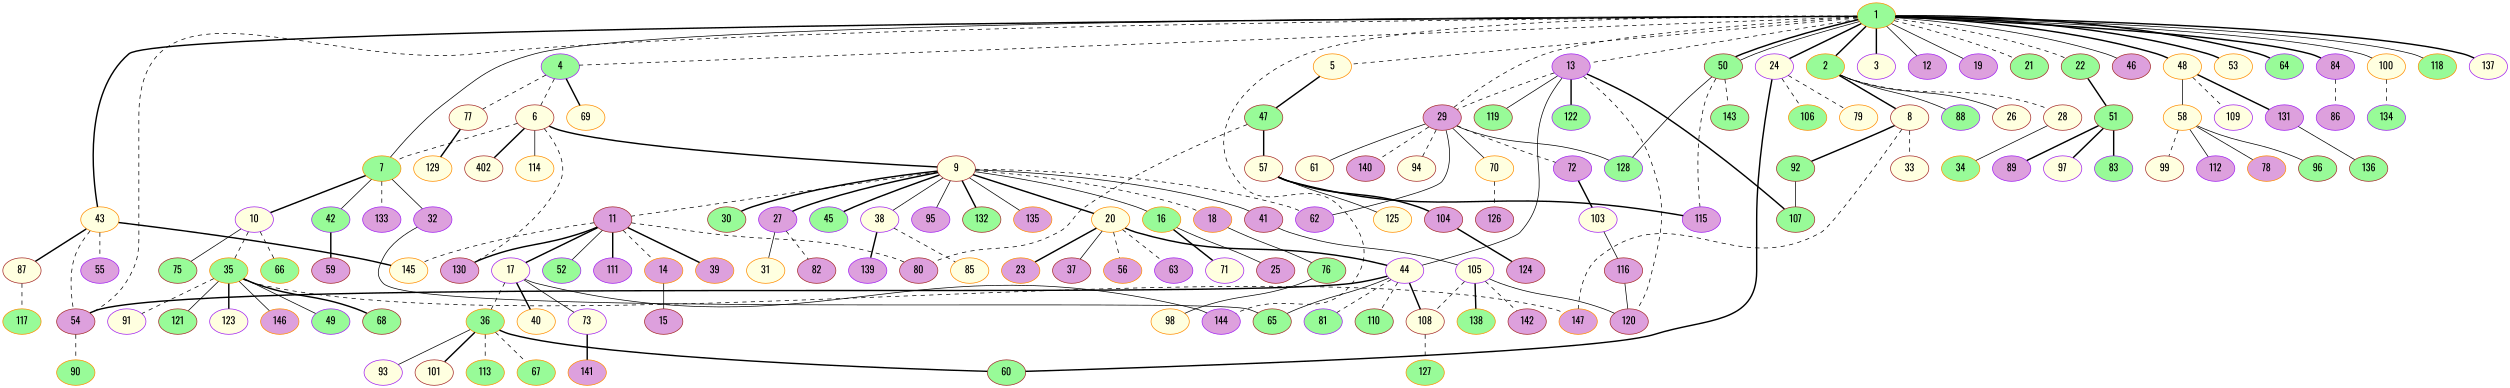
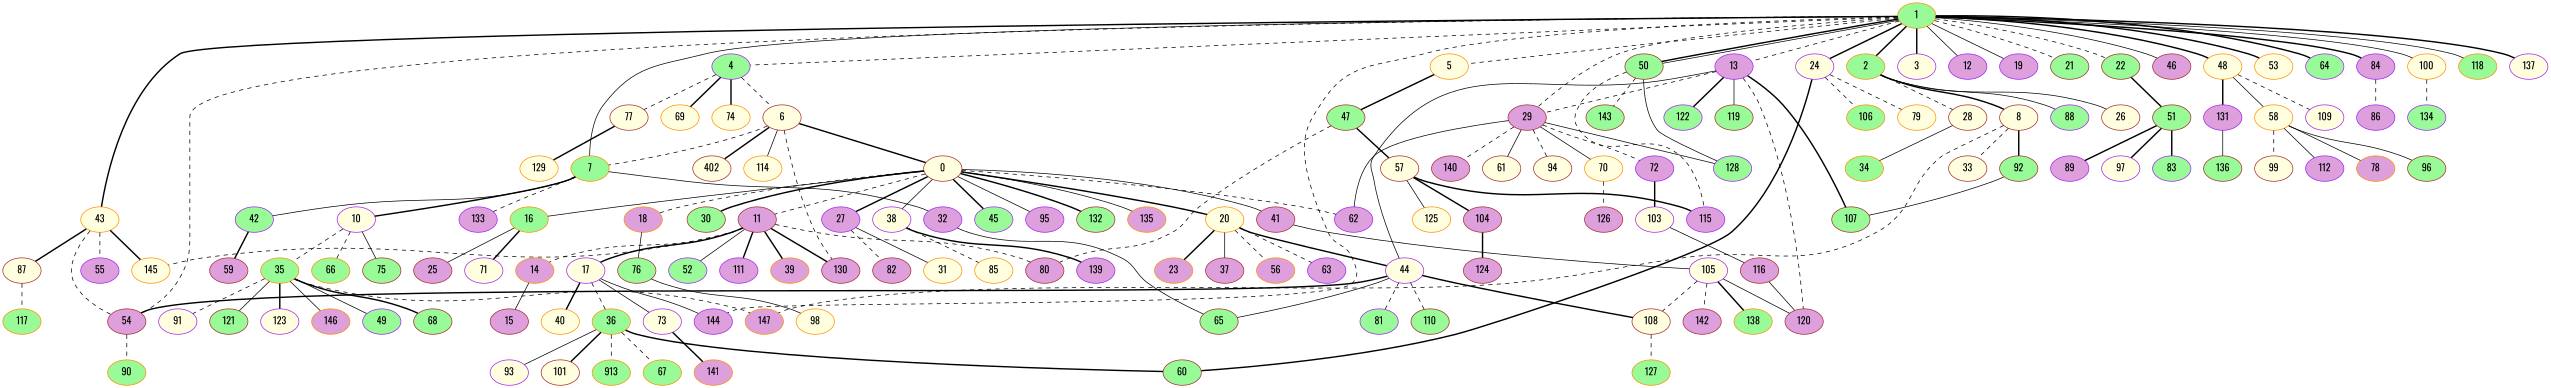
node "74": added
node "9": label "9" -> "0"
node "113": label "113" -> "913"
